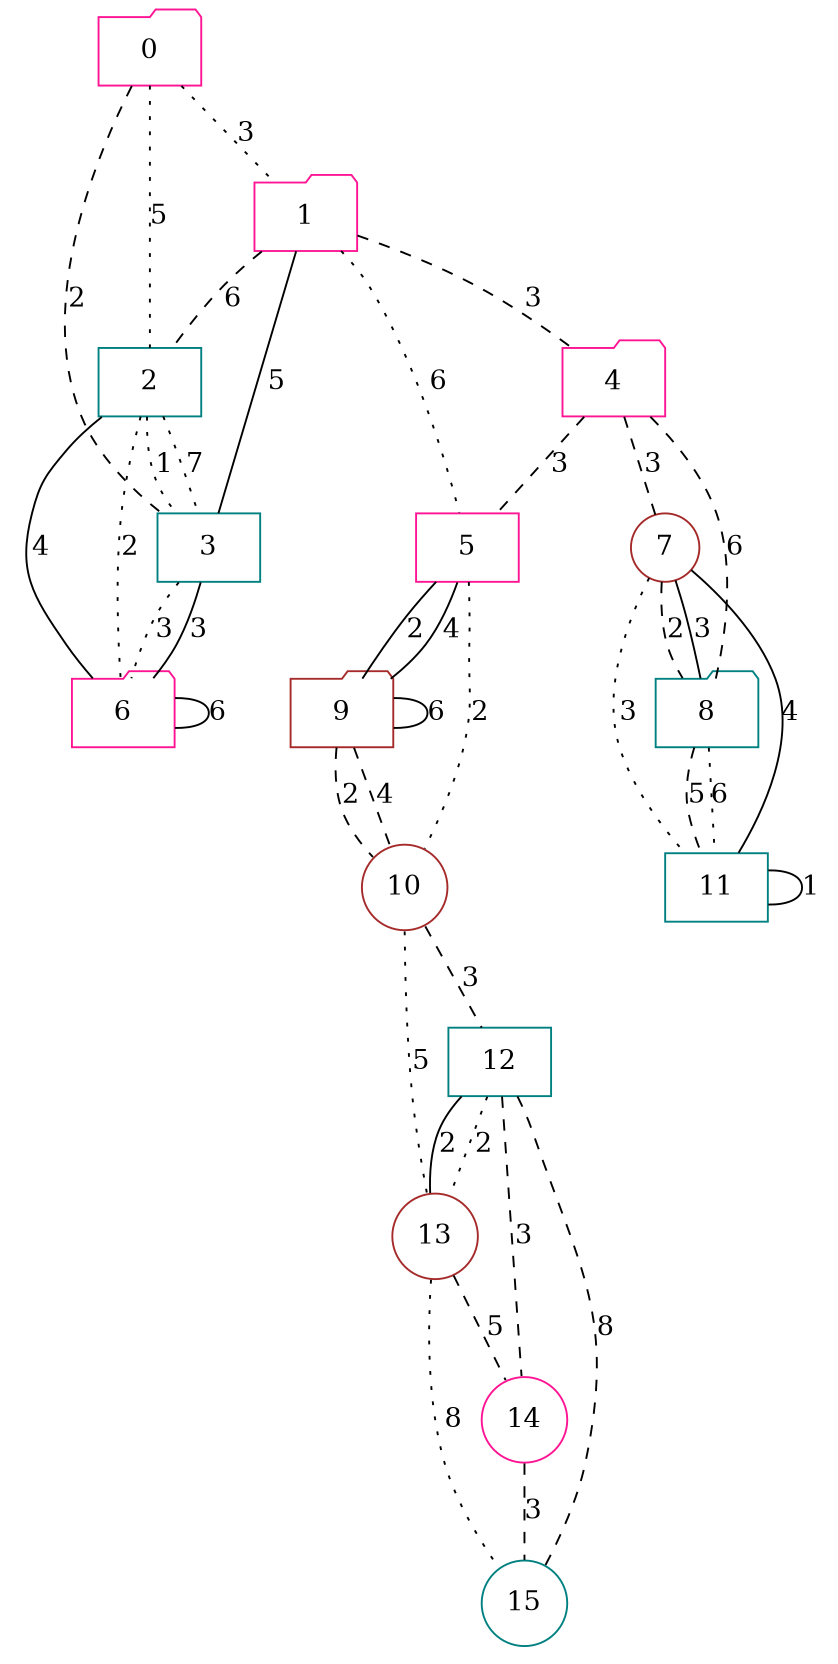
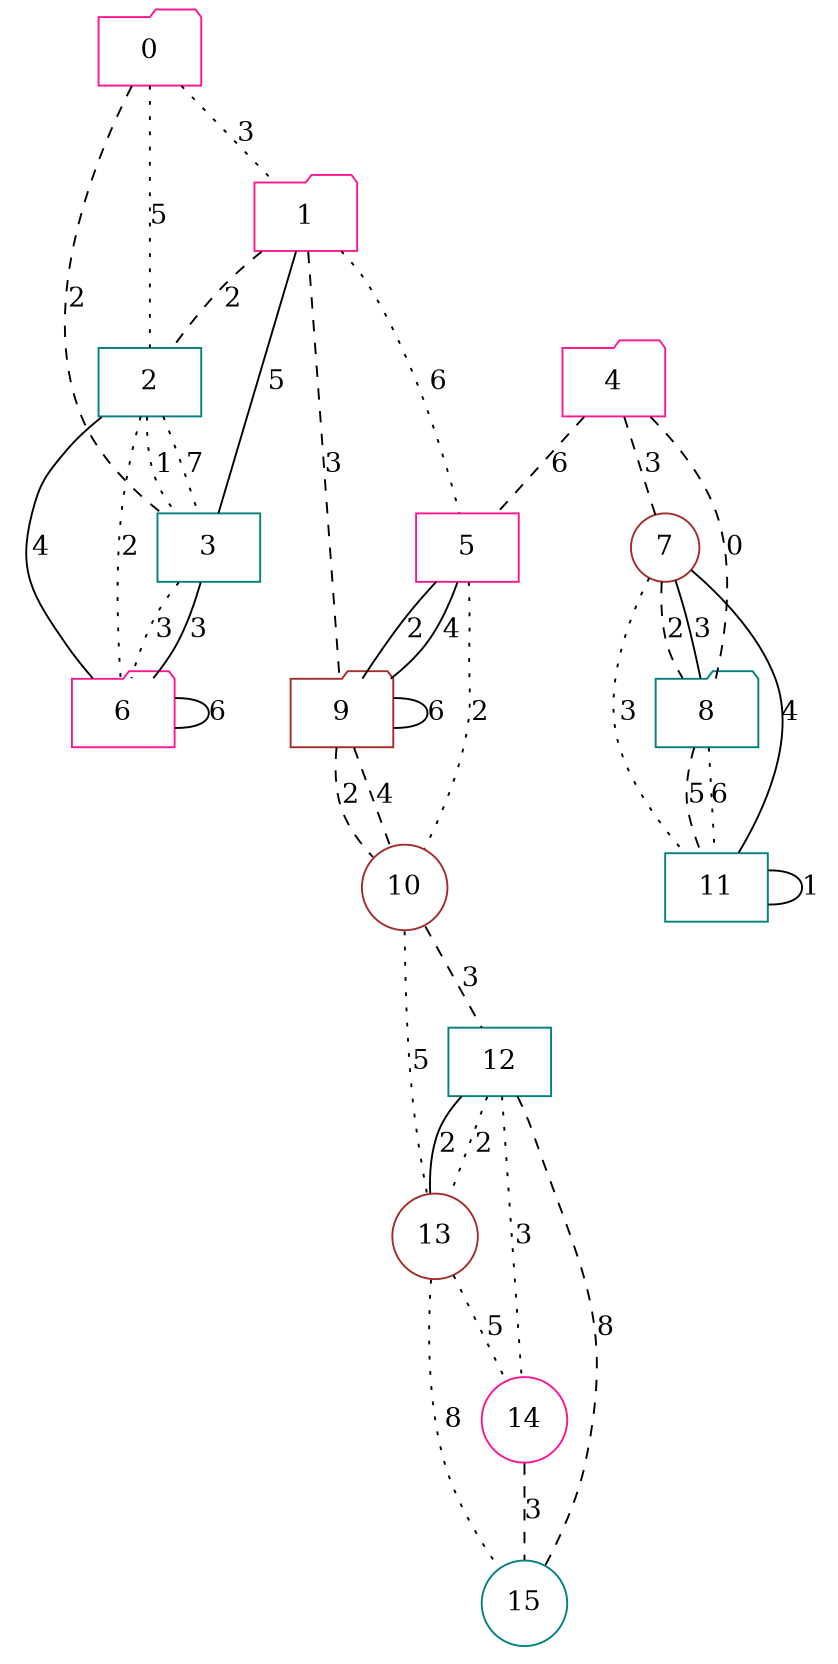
edge "1" -- "4": now "1" -- "9"
edge "1" -- "2": label "6" -> "2"
edge "4" -- "5": label "3" -> "6"
edge "4" -- "8": label "6" -> "0"
edge "12" -- "14": style dashed -> dotted
edge "13" -- "14": style dashed -> dotted
